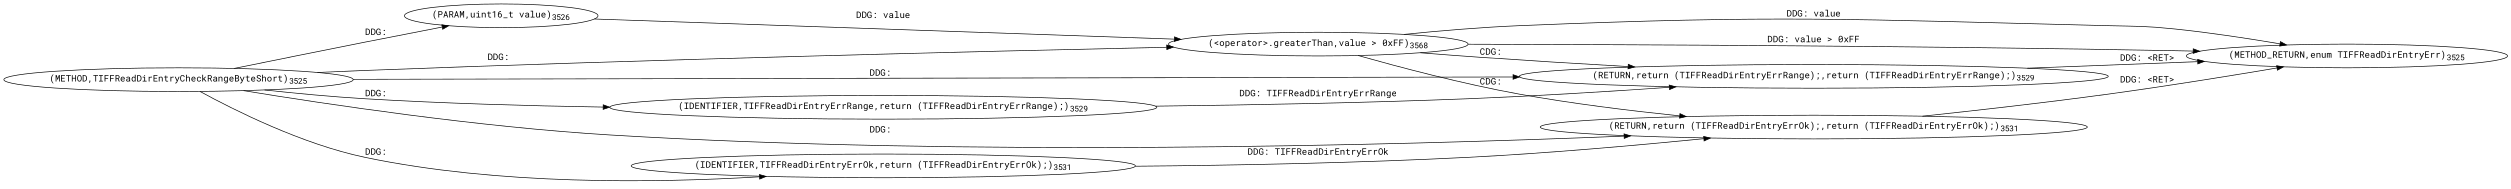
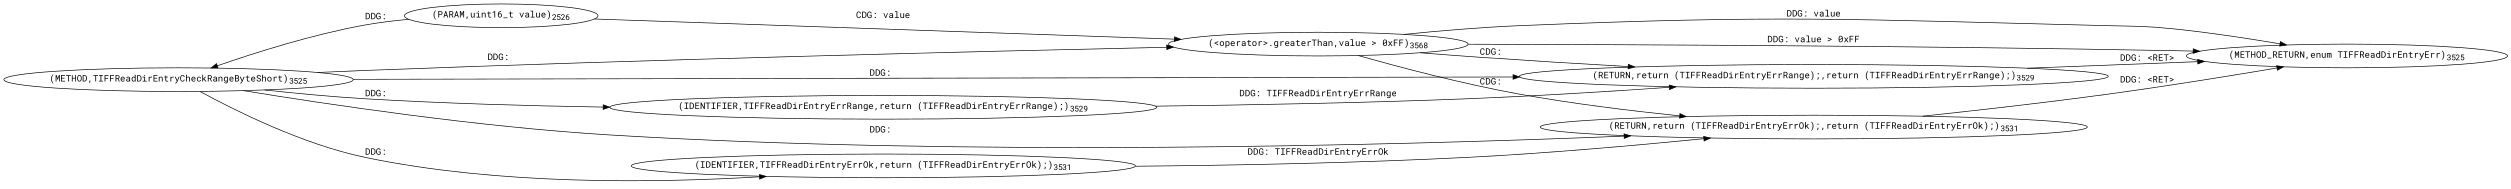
node "(PARAM,uint16_t value)": text "3526" -> "2526"
edge "(PARAM,uint16_t value)" -> "(<operator>.greaterThan,value > 0xFF)": label "DDG: value" -> "CDG: value"
edge "(METHOD,TIFFReadDirEntryCheckRangeByteShort)" -> "(PARAM,uint16_t value)": reversed
